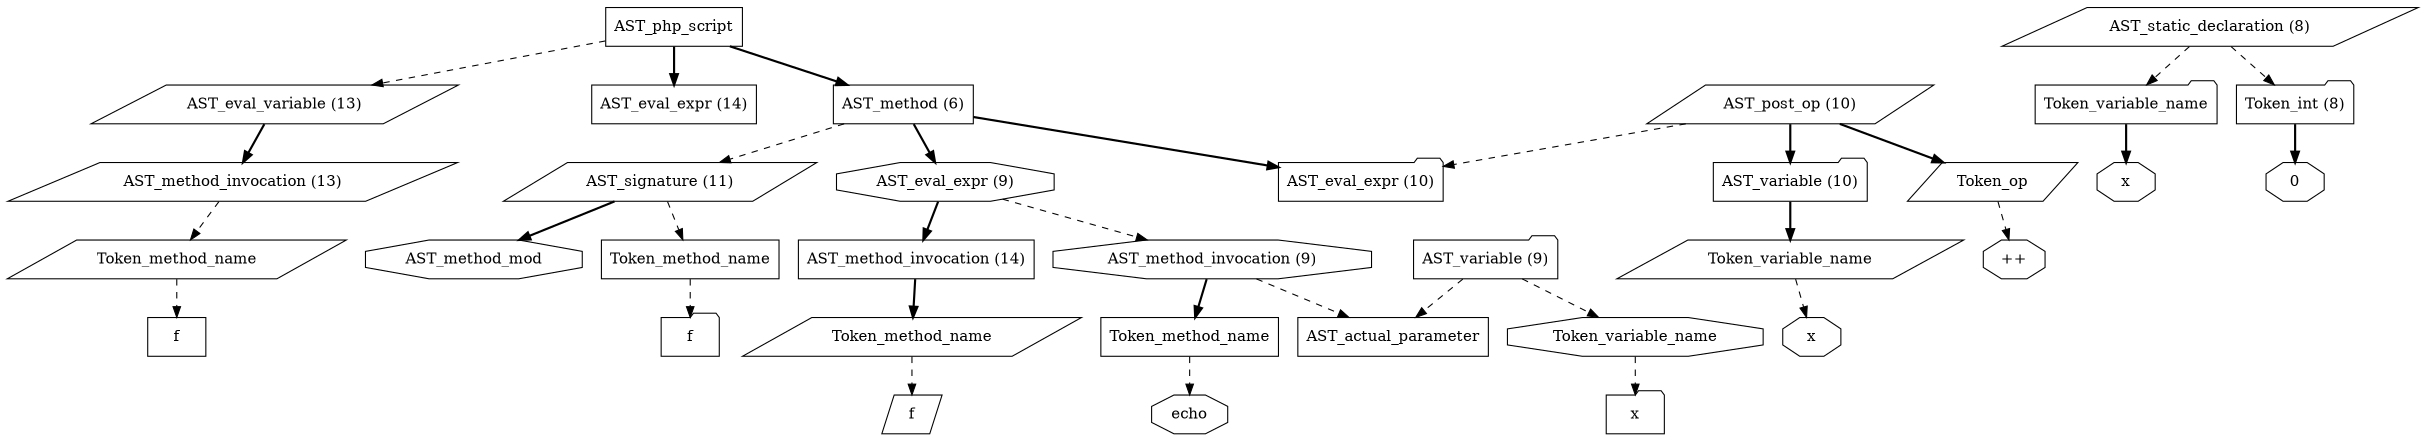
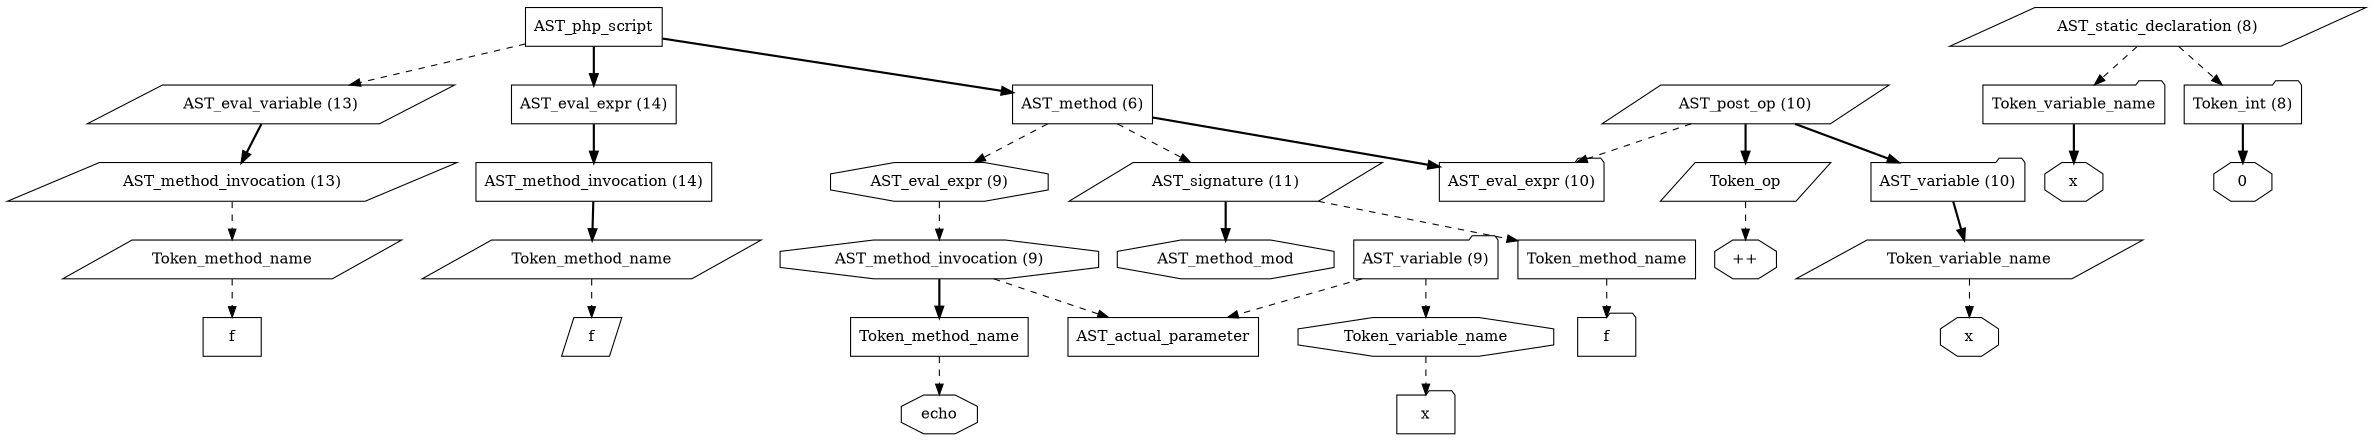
edge "AST_method (6)" -> "AST_eval_expr (9)": style bold -> dashed
edge "AST_eval_expr (9)" -> "AST_method_invocation (14)": now "AST_eval_expr (14)" -> "AST_method_invocation (14)"
